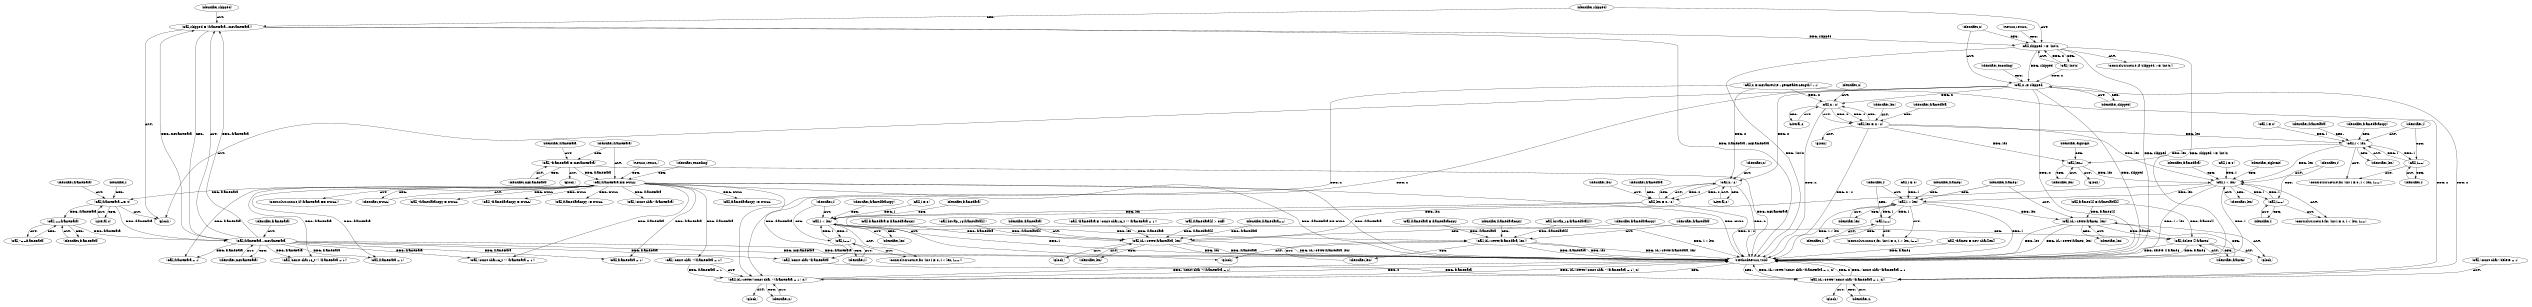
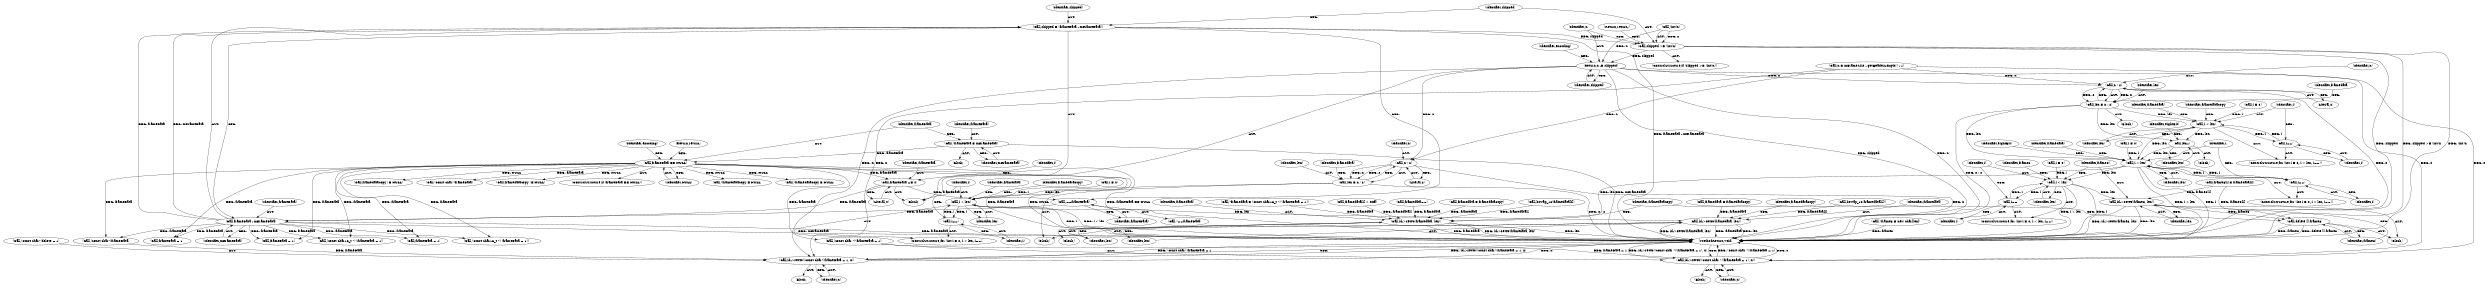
edge "(Call,skipped >= (int)n)" -> "(Call,(int)n)": removed, label "CFG:"
node "(Call,n -= skipped)": label "(Call,n -= skipped)" -> "(Return,n -= skipped)"
node "(Identifier,framedata++)": label "(Identifier,framedata++)" -> "(Call,framedata++)"
edge "(Call,*++frameData)" -> "(Call,++frameData)": now "(Call,skipped = (frameData - mFrameData))" -> "(Call,++frameData)"
